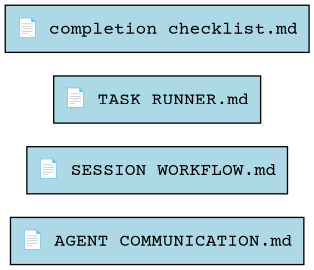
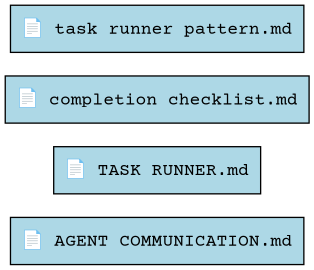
node "📄 task runner pattern.md": added
node "📄 SESSION WORKFLOW.md": removed
